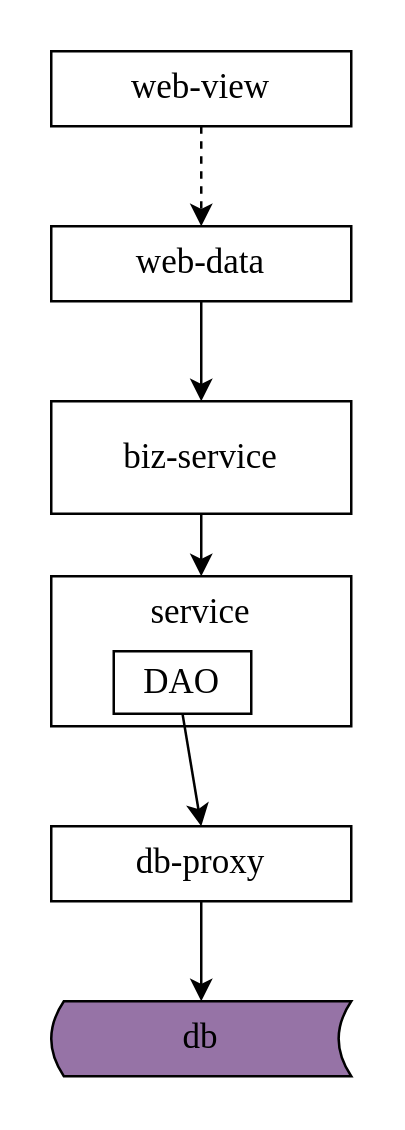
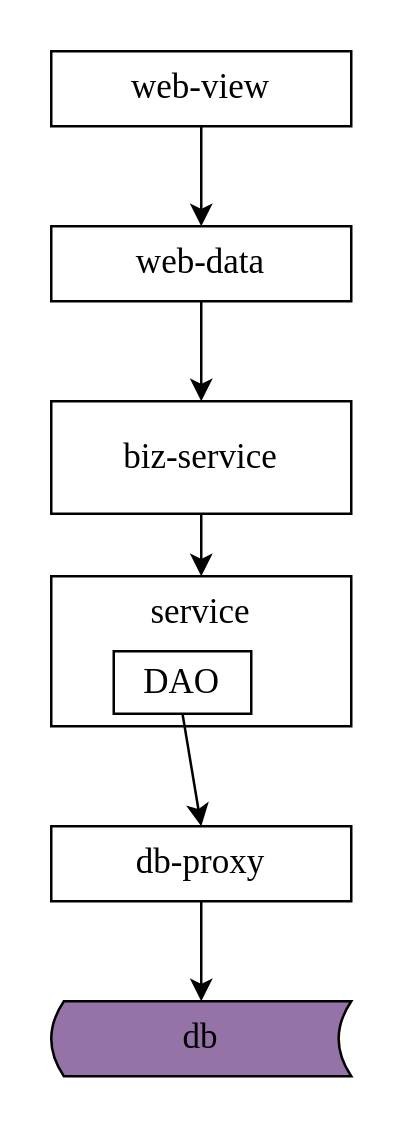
edge "web-view" -> "web-data": style dashed -> solid
